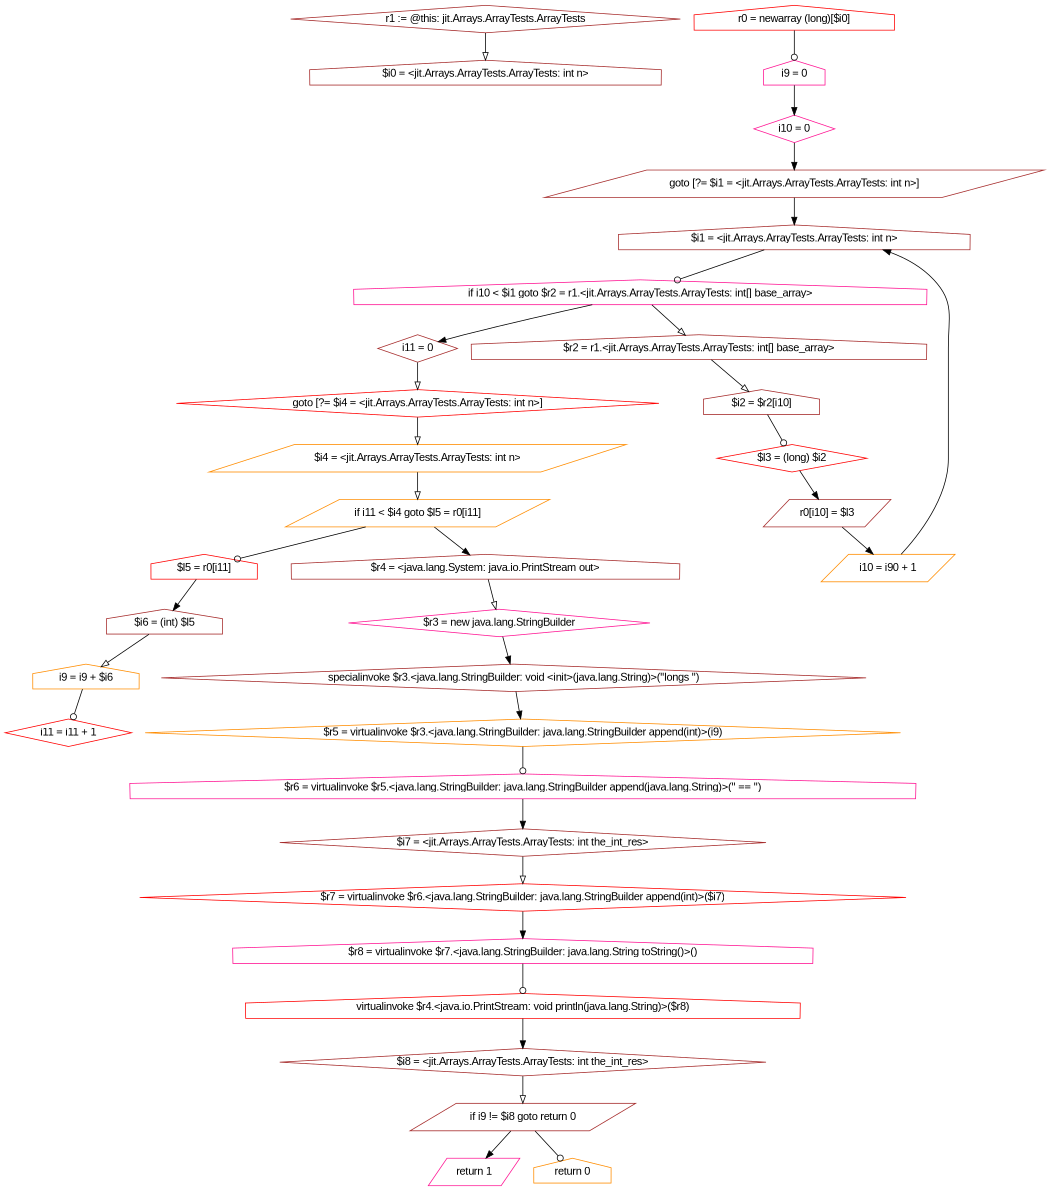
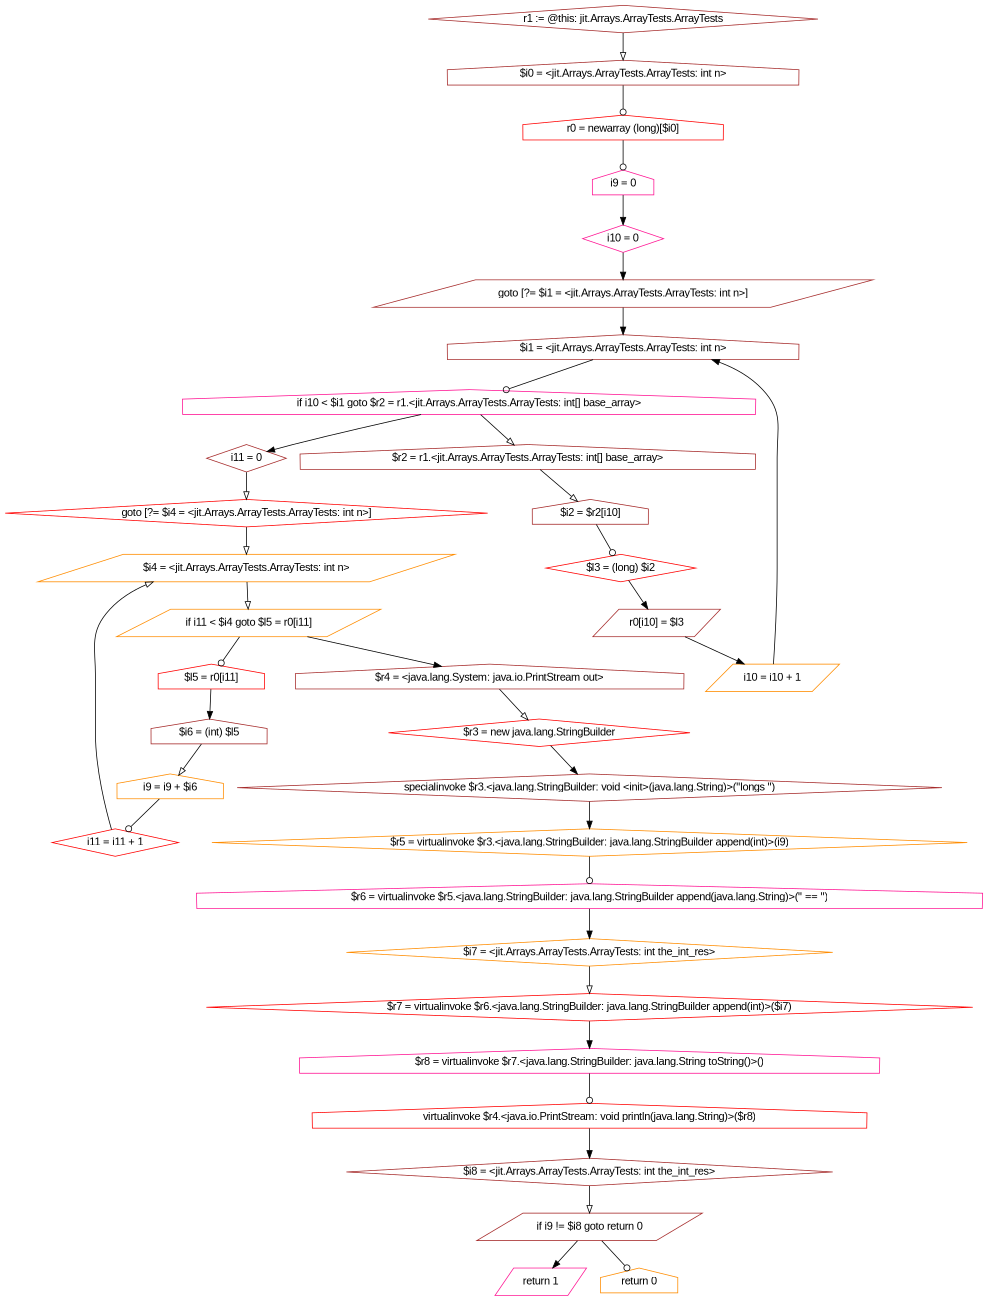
edge "$i0 = <jit.Arrays.ArrayTests.ArrayTests: int n>" -> "r0 = newarray (long)[$i0]": added
node "i10 = i90 + 1": label "i10 = i90 + 1" -> "i10 = i10 + 1"
node "$r3 = new java.lang.StringBuilder": color deeppink -> red
edge "i11 = i11 + 1" -> "$i4 = <jit.Arrays.ArrayTests.ArrayTests: int n>": added
node "$i7 = <jit.Arrays.ArrayTests.ArrayTests: int the_int_res>": color brown -> darkorange
